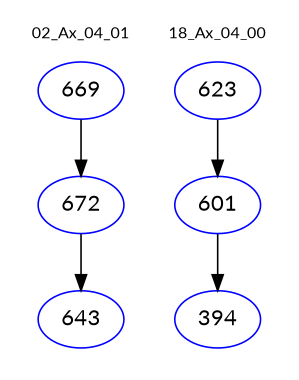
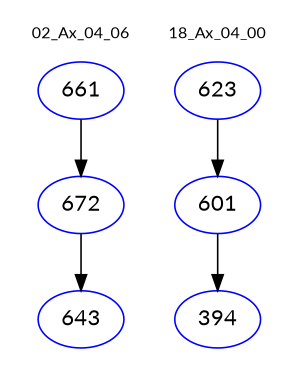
cluster "02_Ax_04_01": label "02_Ax_04_01" -> "02_Ax_04_06"
node "669": label "669" -> "661"
